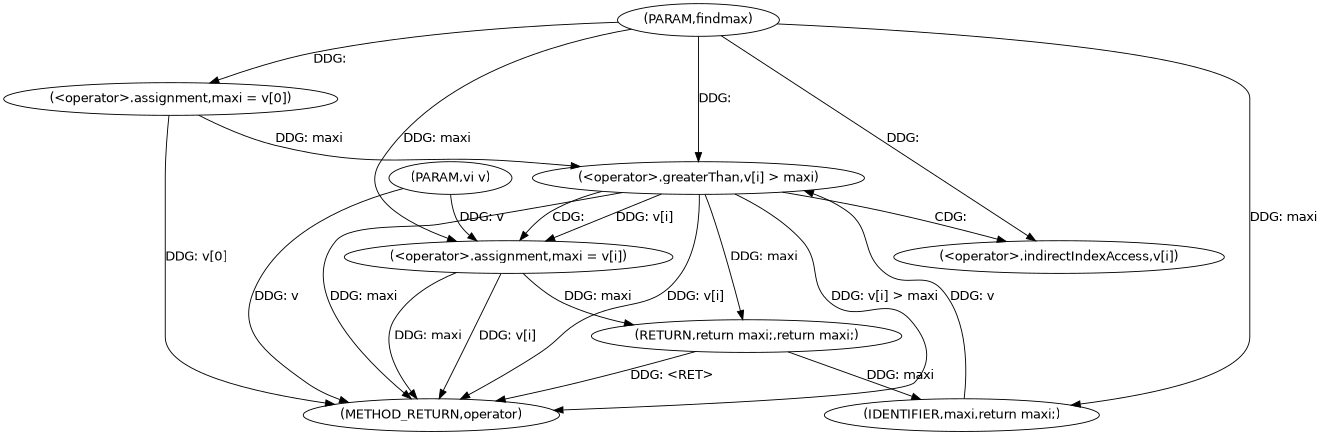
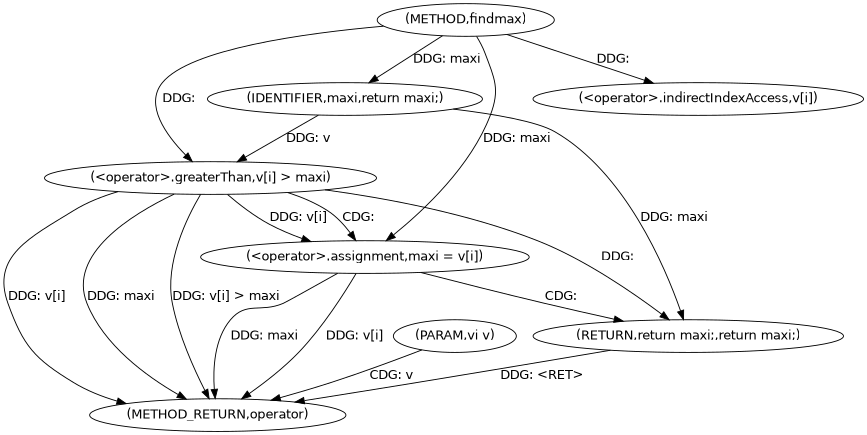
node "(PARAM,findmax)": label "(PARAM,findmax)" -> "(METHOD,findmax)"
node "(<operator>.assignment,maxi = v[0])": removed
edge "(<operator>.greaterThan,v[i] > maxi)" -> "(<operator>.indirectIndexAccess,v[i])": removed, label "CDG:"
edge "(PARAM,vi v)" -> "(<operator>.assignment,maxi = v[i])": removed, label "DDG: v"
edge "(<operator>.greaterThan,v[i] > maxi)" -> "(RETURN,return maxi;,return maxi;)": label "DDG: maxi" -> "DDG: "
edge "(PARAM,vi v)" -> "(METHOD_RETURN,operator)": label "DDG: v" -> "CDG: v"
edge "(<operator>.assignment,maxi = v[i])" -> "(RETURN,return maxi;,return maxi;)": label "DDG: maxi" -> "CDG: "
edge "(RETURN,return maxi;,return maxi;)" -> "(IDENTIFIER,maxi,return maxi;)": reversed
